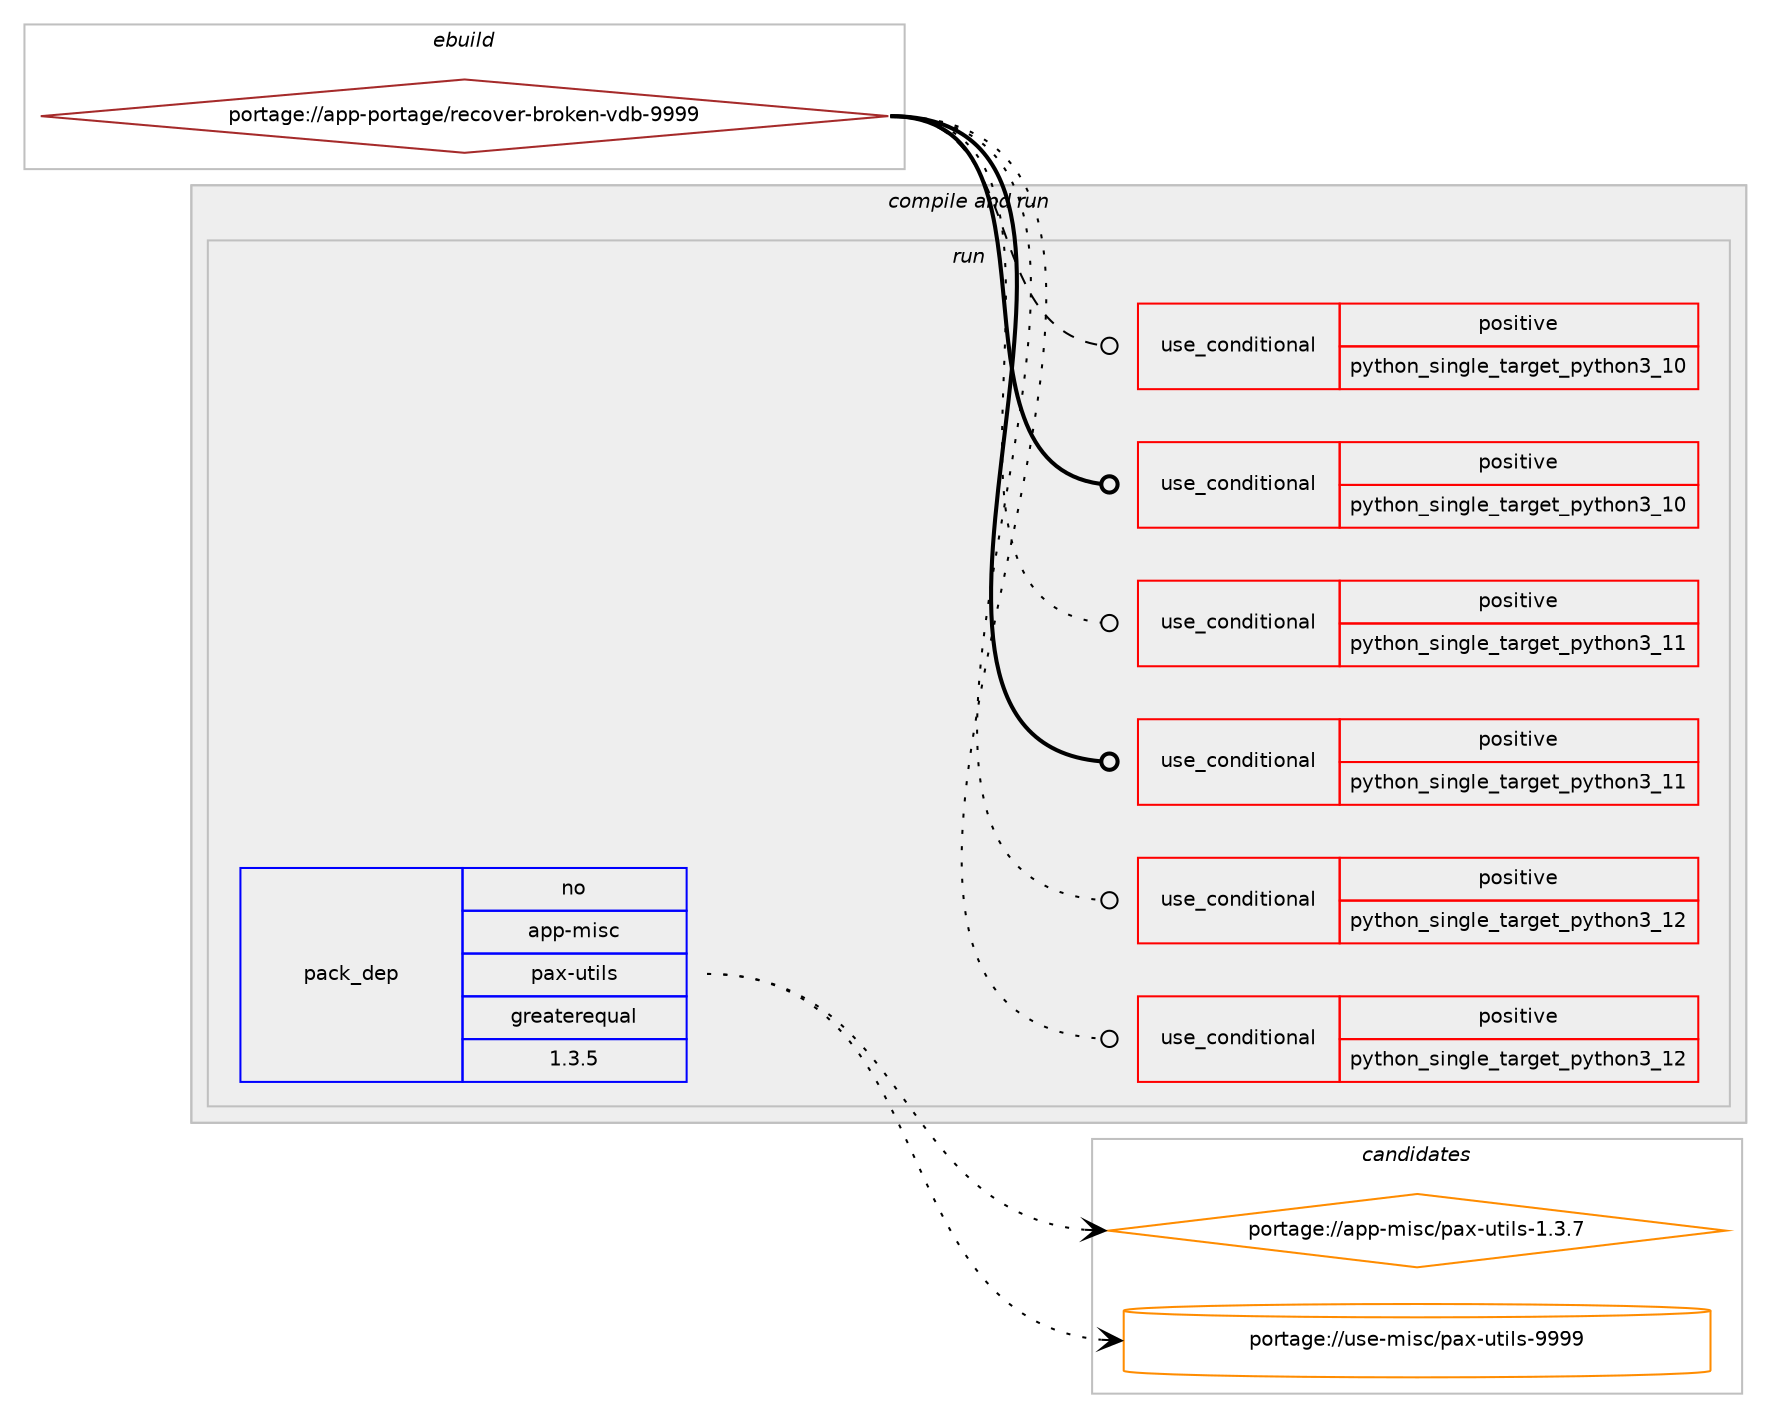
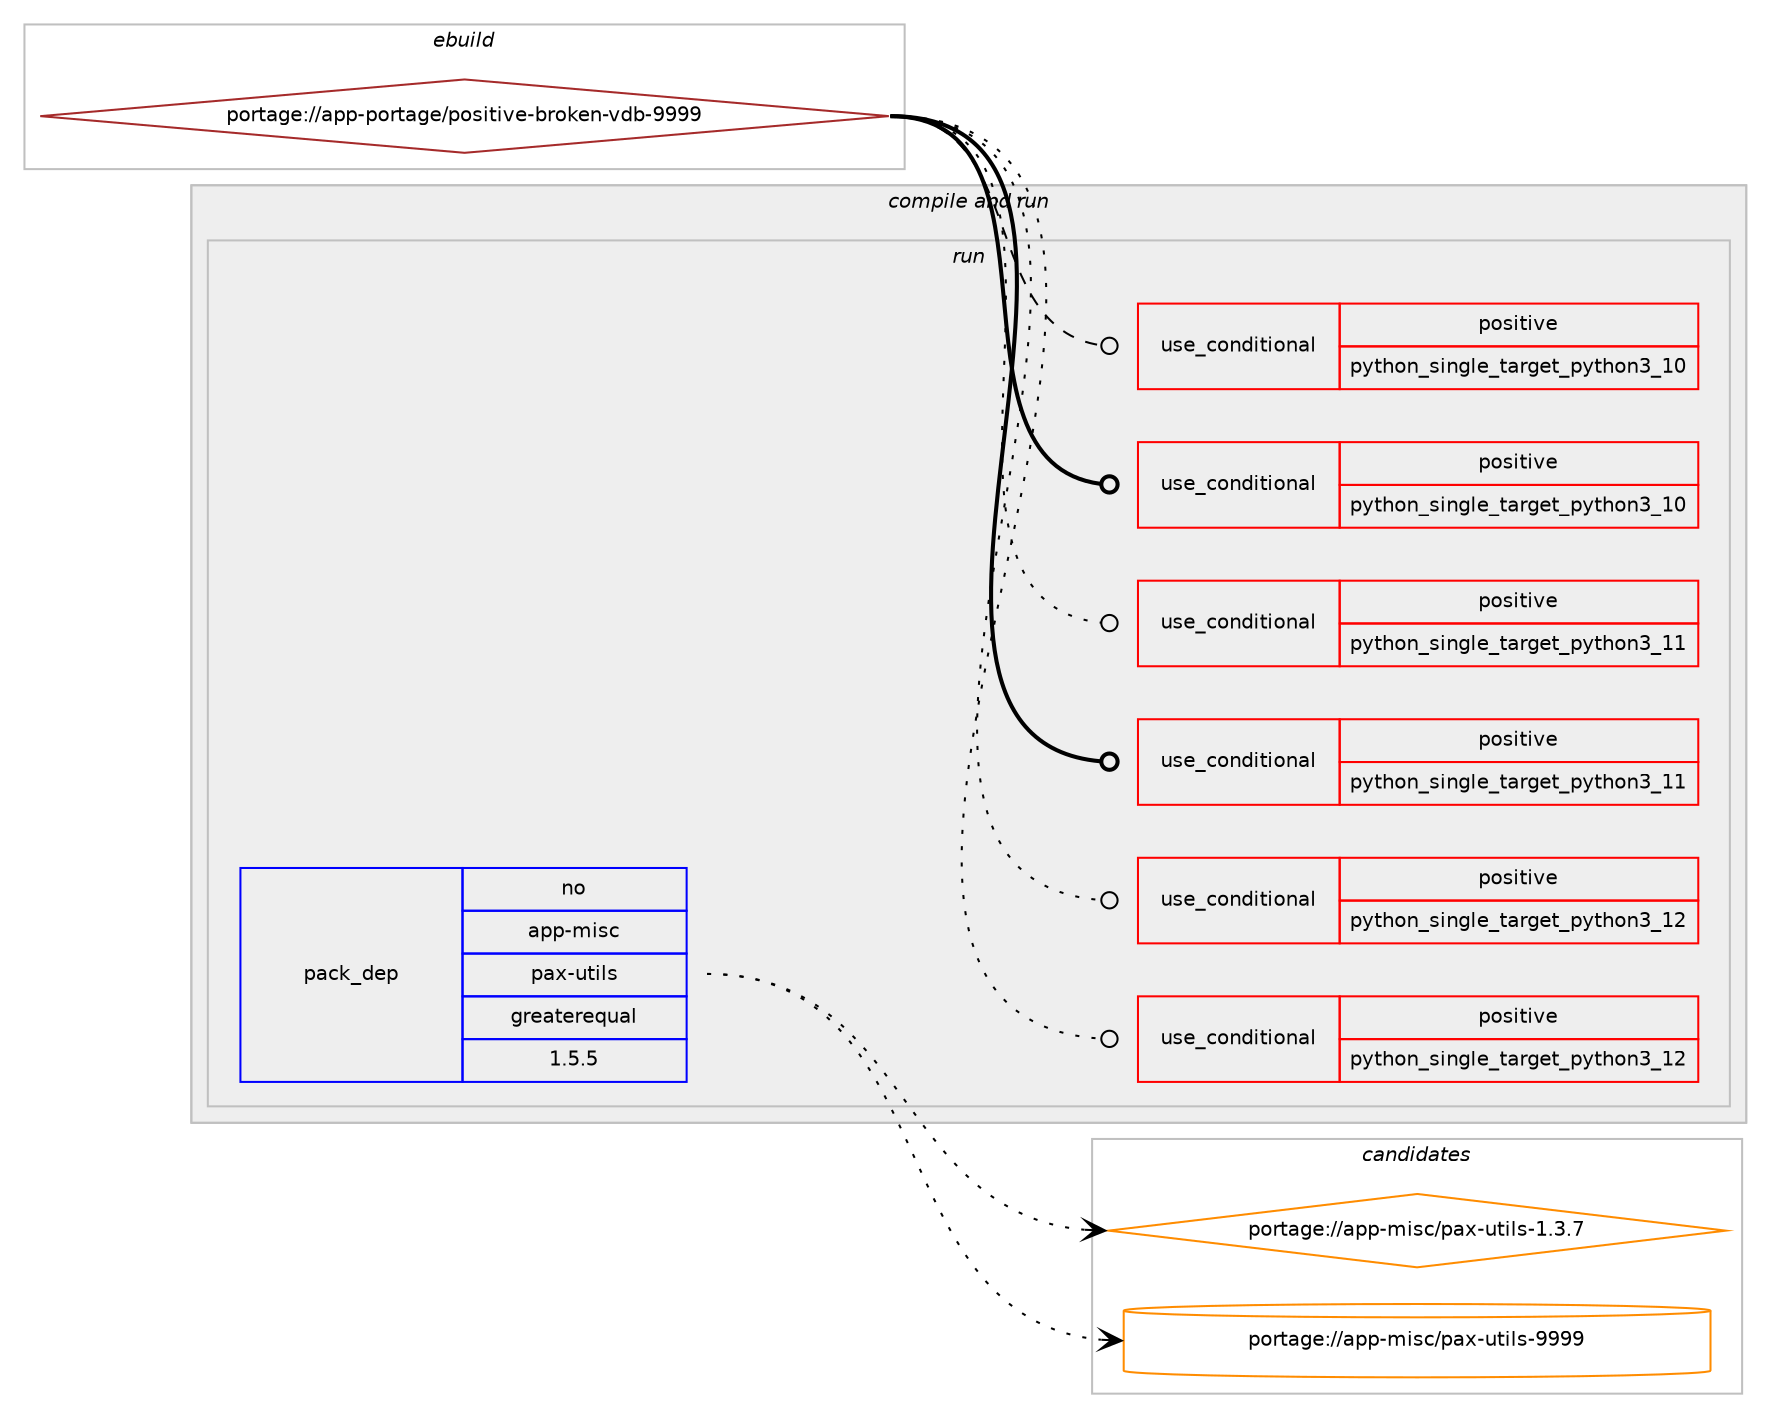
node "portage://app-portage/recover-broken-vdb-9999": label "portage://app-portage/recover-broken-vdb-9999" -> "portage://app-portage/positive-broken-vdb-9999"
node "pack_dep": text "1.3.5" -> "1.5.5"
node "portage://use-misc/pax-utils-9999": label "portage://use-misc/pax-utils-9999" -> "portage://app-misc/pax-utils-9999"
